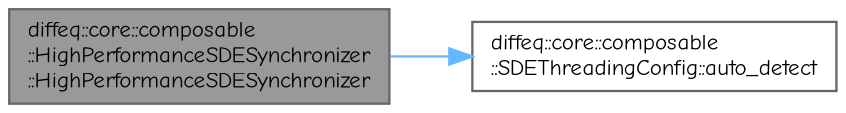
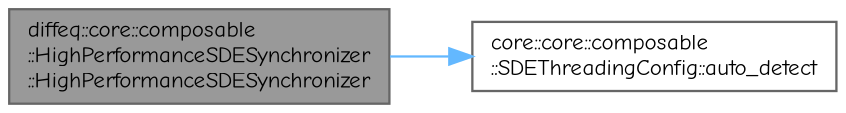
node "diffeq::core::composable ::SDEThreadingConfig::auto_detect": label "diffeq::core::composable ::SDEThreadingConfig::auto_detect" -> "core::core::composable ::SDEThreadingConfig::auto_detect"
